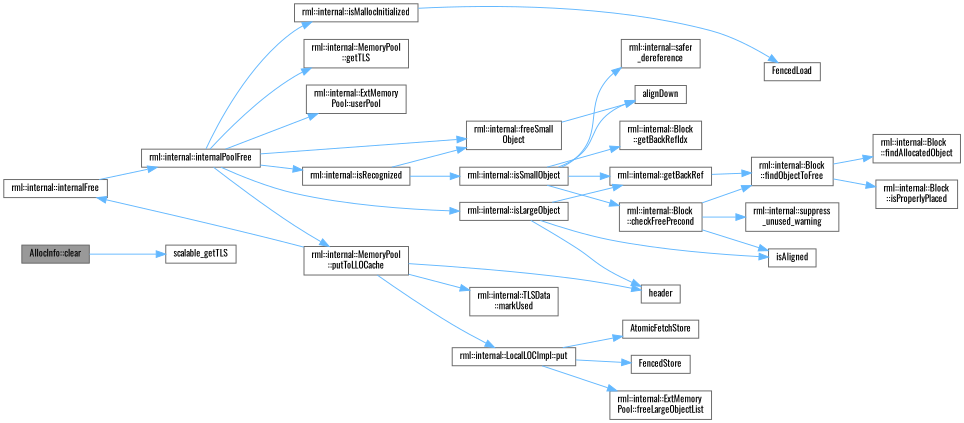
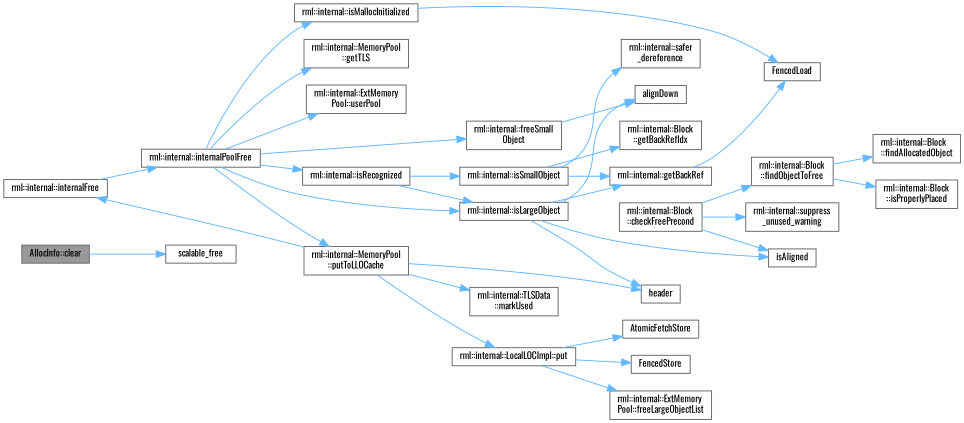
edge "rml::internal::isSmallObject" -> "alignDown": now "rml::internal::isLargeObject" -> "alignDown"
edge "rml::internal::isRecognized" -> "rml::internal::freeSmall Object": now "rml::internal::isRecognized" -> "rml::internal::isLargeObject"
edge "rml::internal::getBackRef" -> "rml::internal::Block ::findObjectToFree": now "rml::internal::getBackRef" -> "FencedLoad"
edge "rml::internal::isSmallObject" -> "rml::internal::Block ::checkFreePrecond": removed
node "scalable_getTLS": label "scalable_getTLS" -> "scalable_free"
